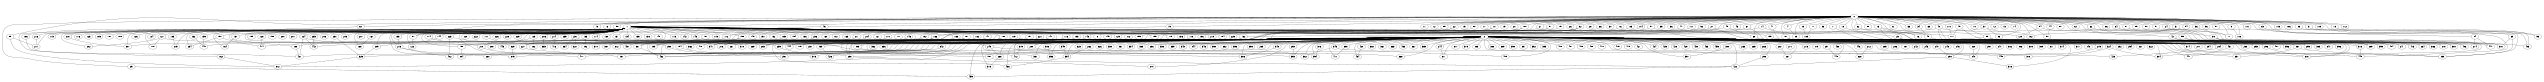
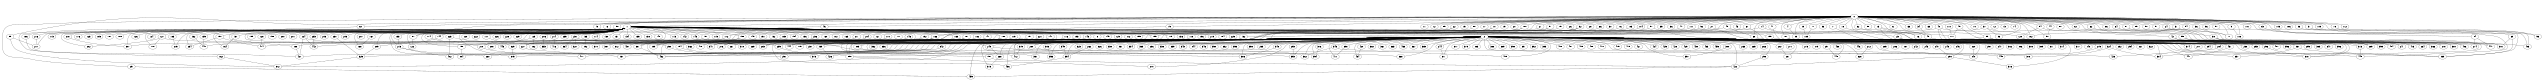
node "258": label "258" -> "858"
